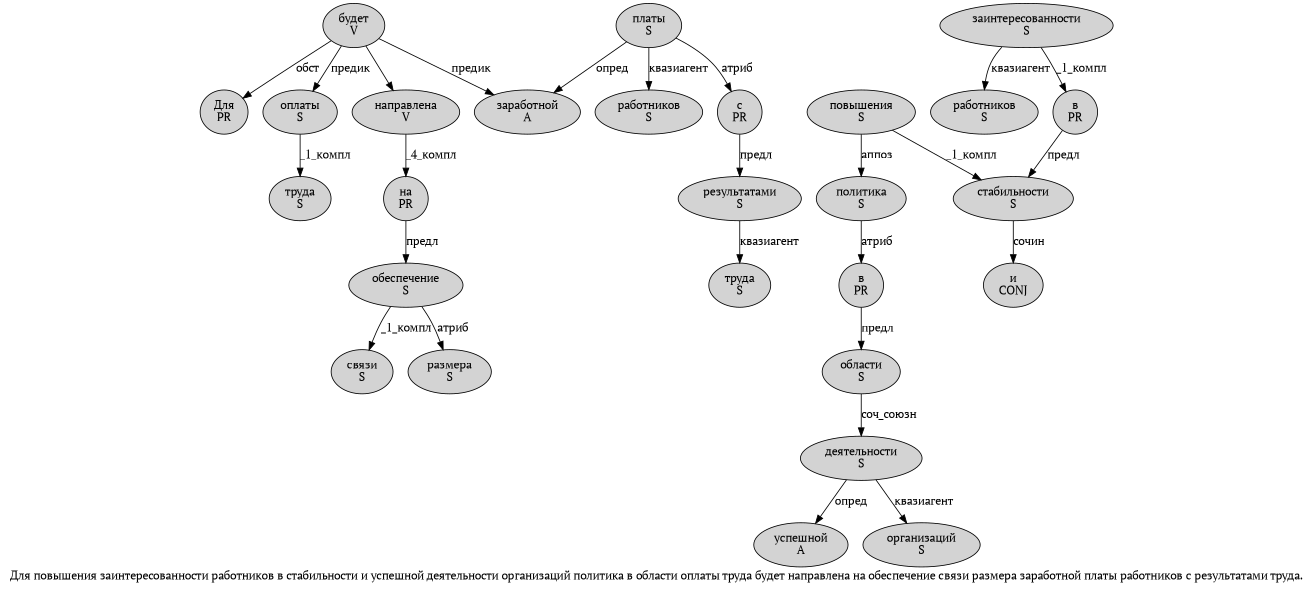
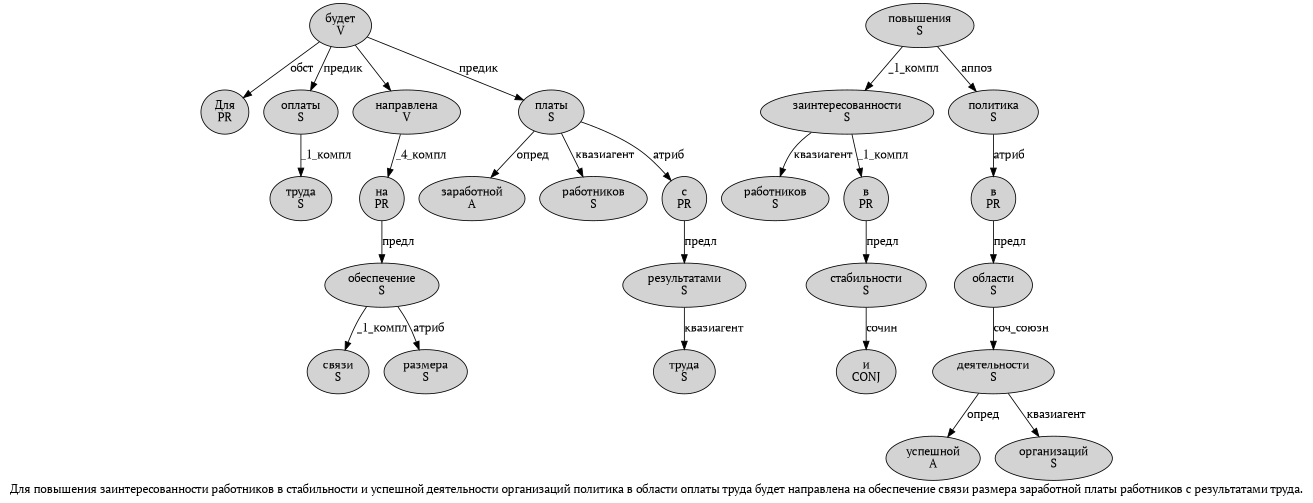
edge "будет V" -> "заработной A": now "будет V" -> "платы S"
edge "повышения S" -> "стабильности S": now "повышения S" -> "заинтересованности S"
